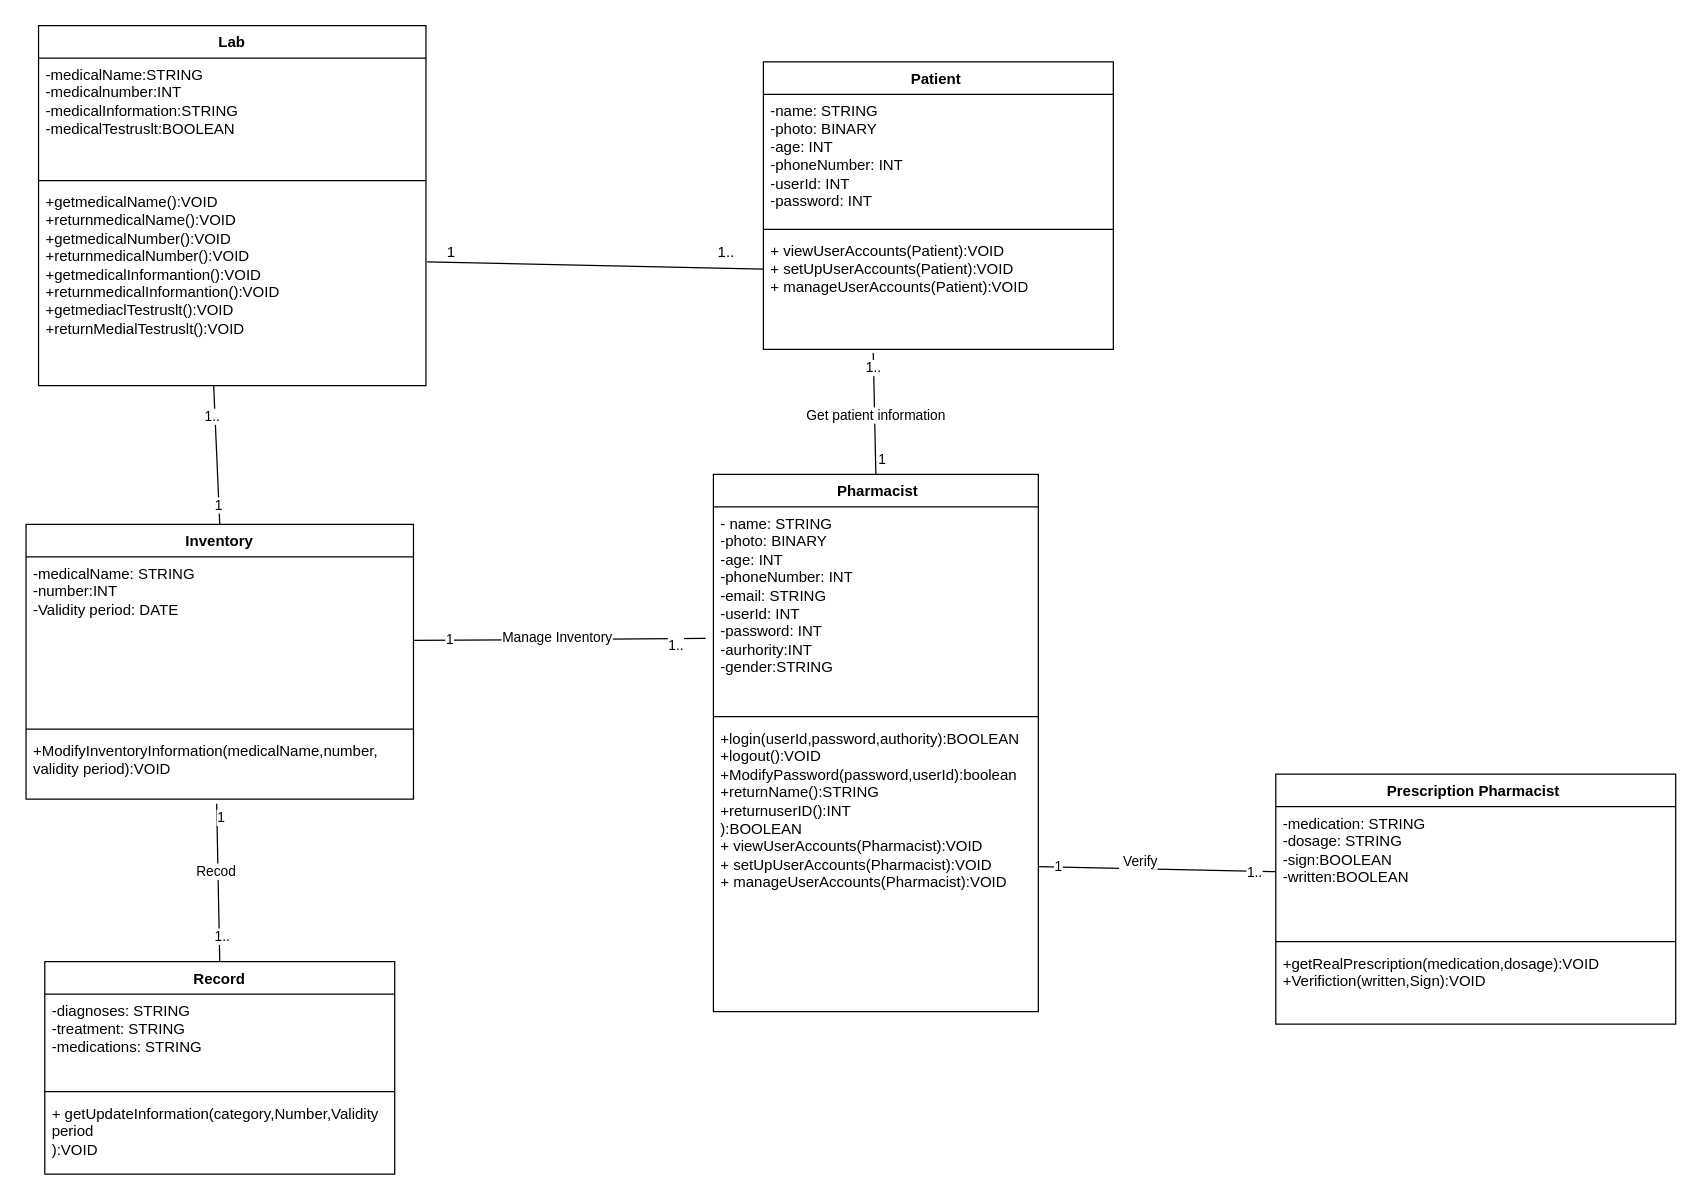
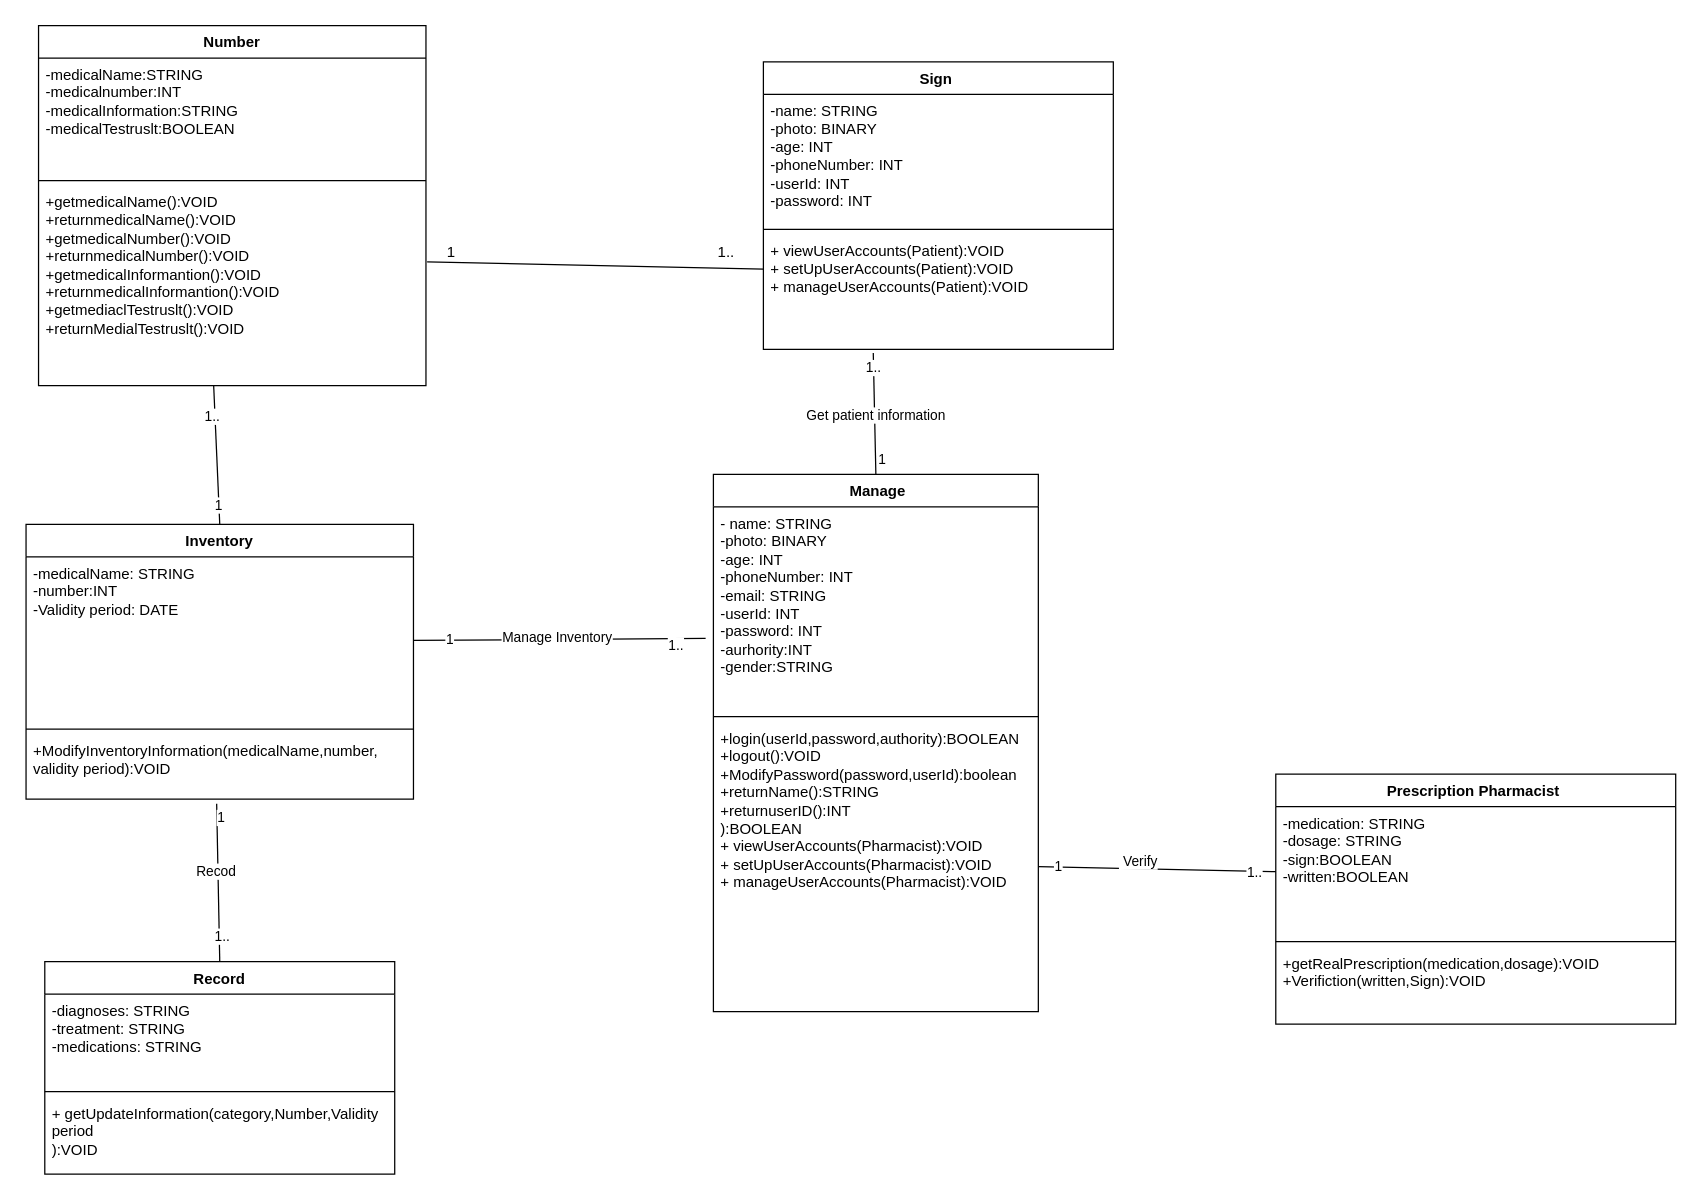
node "Lab": label "Lab" -> "Number"
node "Patient": label "Patient" -> "Sign"
node "Pharmacist": label "Pharmacist" -> "Manage"
